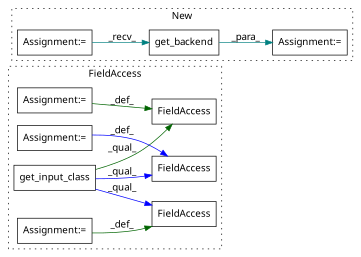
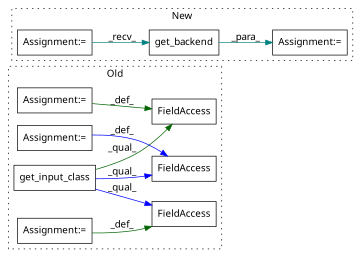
cluster "FieldAccess": label "FieldAccess" -> "Old"
